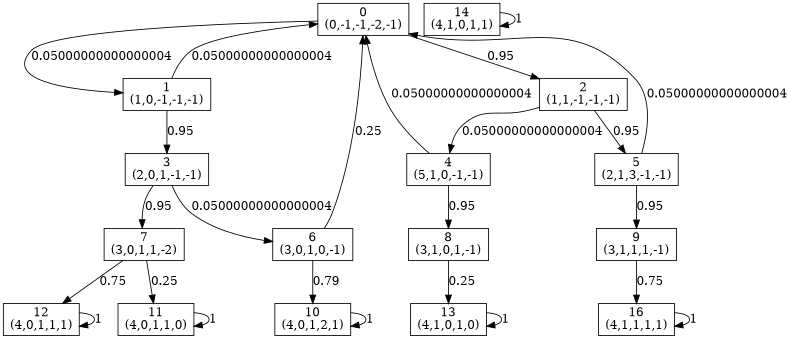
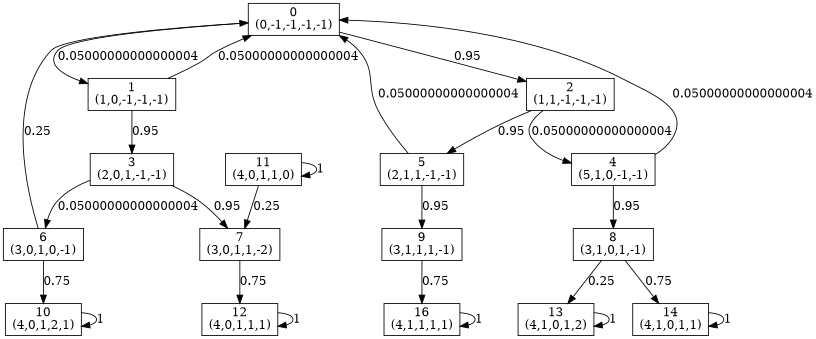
node "0 (0,-1,-1,-2,-1)": label "0 (0,-1,-1,-2,-1)" -> "0 (0,-1,-1,-1,-1)"
node "5 (2,1,3,-1,-1)": label "5 (2,1,3,-1,-1)" -> "5 (2,1,1,-1,-1)"
edge "7 (3,0,1,1,-2)" -> "11 (4,0,1,1,0)": reversed
edge "8 (3,1,0,1,-1)" -> "14 (4,1,0,1,1)": added, label "0.75"
edge "6 (3,0,1,0,-1)" -> "10 (4,0,1,2,1)": label "0.79" -> "0.75"
node "13 (4,1,0,1,0)": label "13 (4,1,0,1,0)" -> "13 (4,1,0,1,2)"
